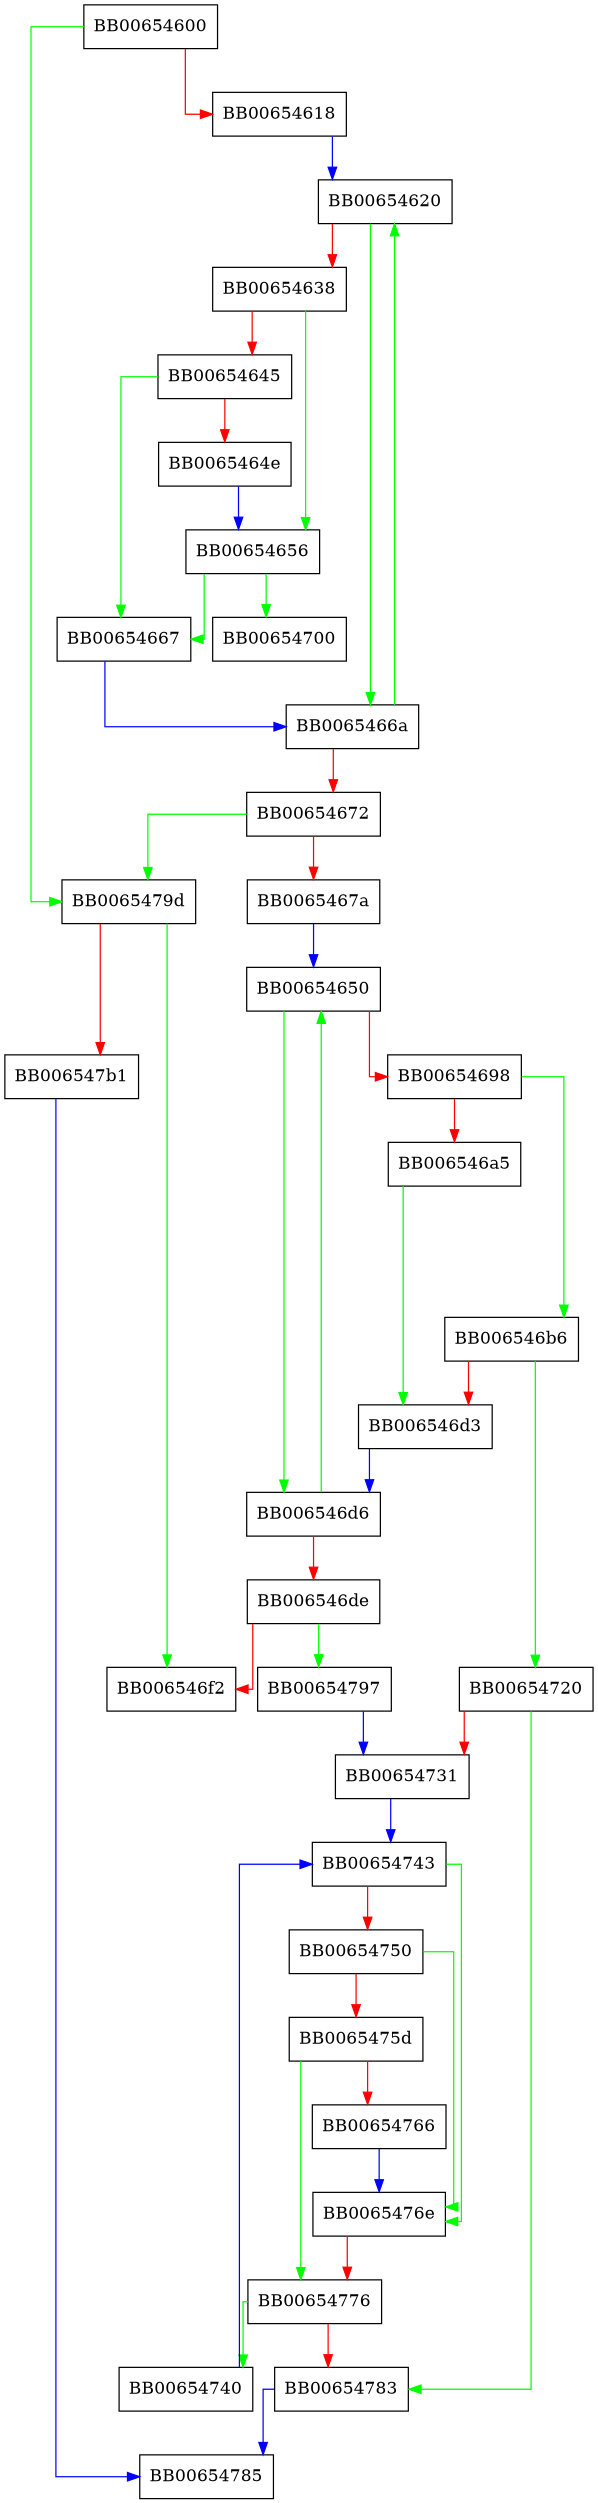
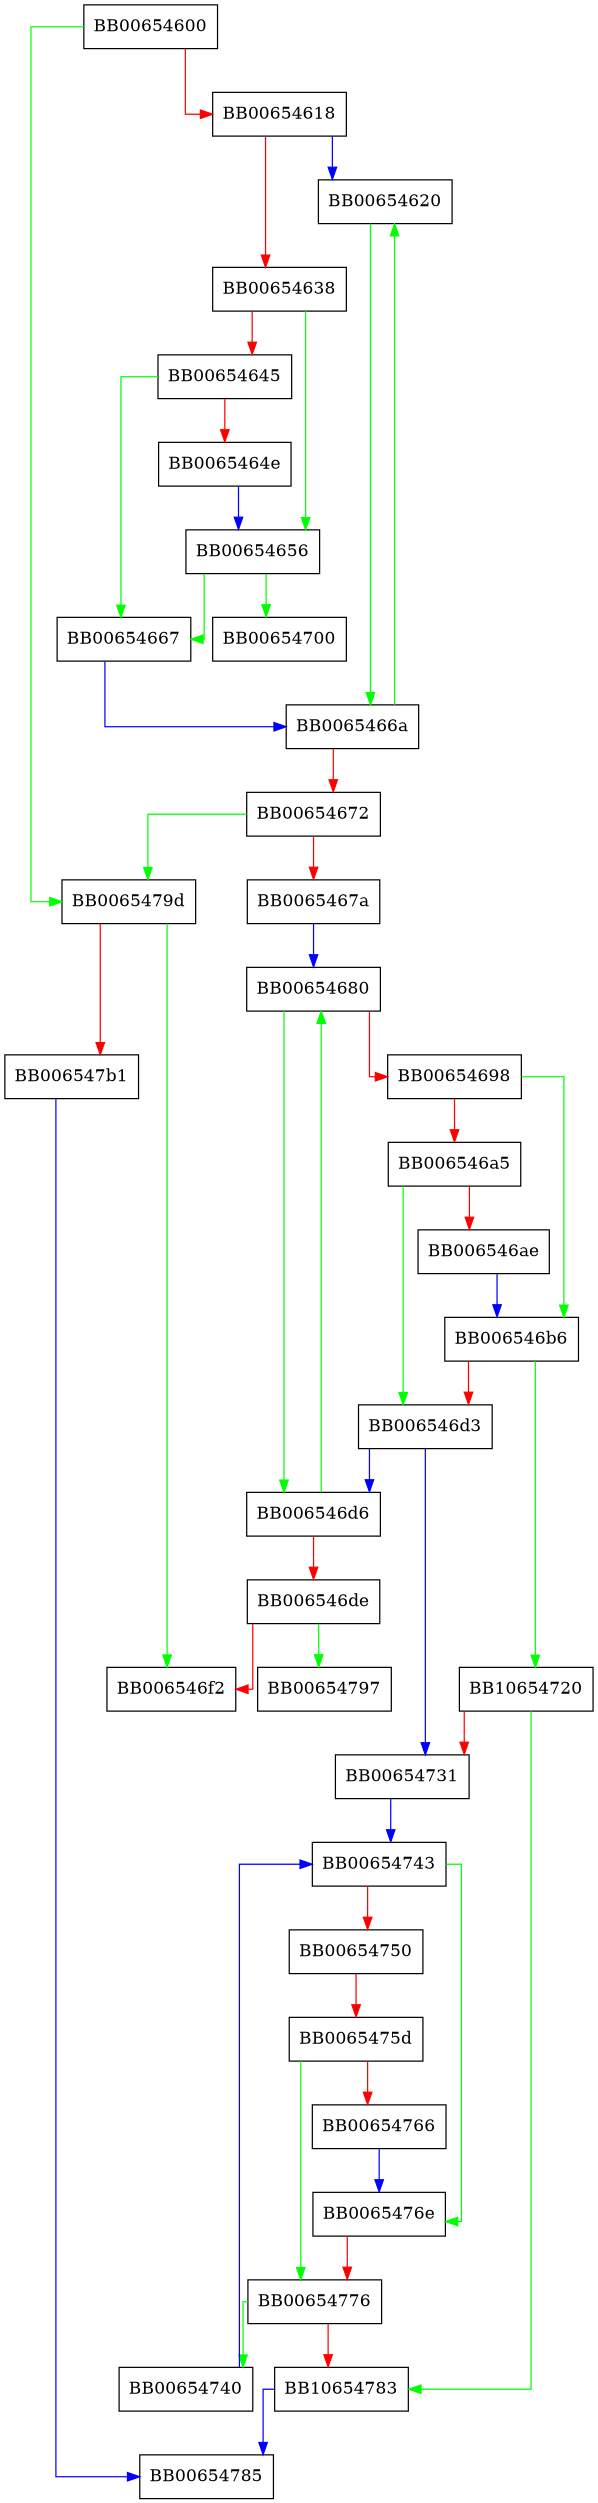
edge "BB00654620" -> "BB00654638": now "BB00654618" -> "BB00654638"
node "BB00654650": label "BB00654650" -> "BB00654680"
node "BB006546ae": added
node "BB00654720": label "BB00654720" -> "BB10654720"
edge "BB00654797" -> "BB00654731": now "BB006546d3" -> "BB00654731"
edge "BB00654750" -> "BB0065476e": removed
node "BB00654783": label "BB00654783" -> "BB10654783"
